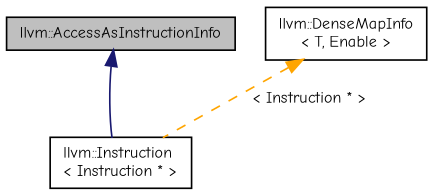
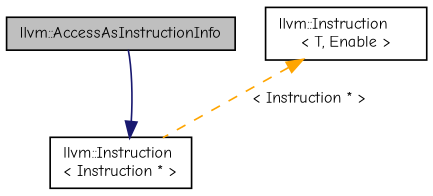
node "llvm::DenseMapInfo < T, Enable >": label "llvm::DenseMapInfo < T, Enable >" -> "llvm::Instruction < T, Enable >"
edge "llvm::Instruction < Instruction * >" -> "llvm::AccessAsInstructionInfo": reversed
